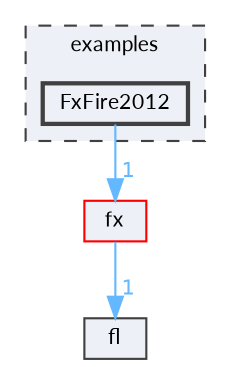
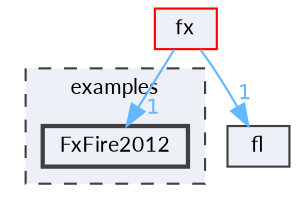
edge "FxFire2012" -> "fx": reversed
